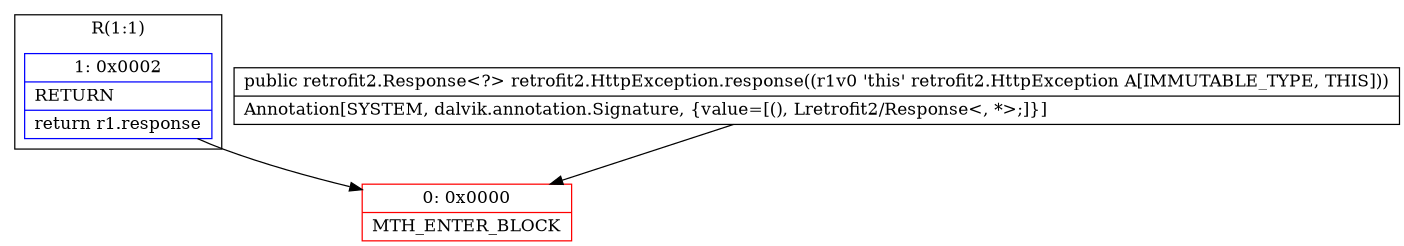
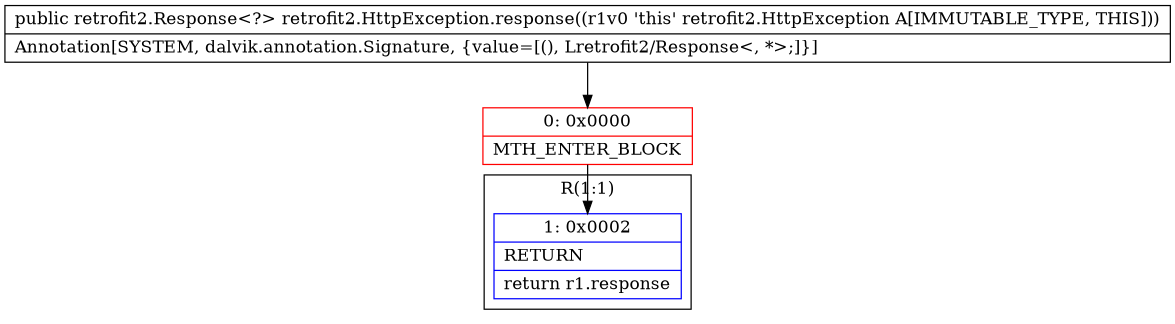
edge "1: 0x0002" -> "0: 0x0000": reversed
